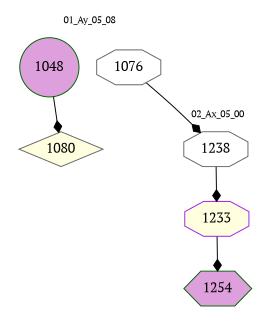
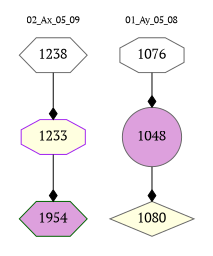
node "1048": color darkgreen -> gray40
edge "1076" -> "1238": now "1076" -> "1048"
cluster "02_Ax_05_00": label "02_Ax_05_00" -> "02_Ax_05_09"
node "1238": shape octagon -> hexagon
node "1254": label "1254" -> "1954"
